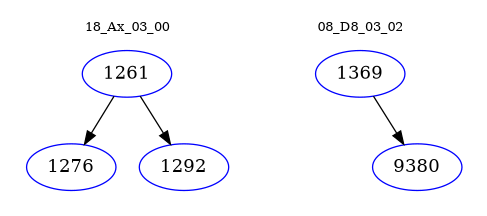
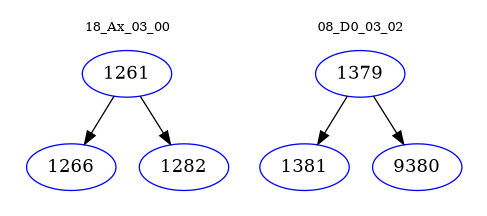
cluster "08_D8_03_02": label "08_D8_03_02" -> "08_D0_03_02"
node "1369": label "1369" -> "1379"
node "1276": label "1276" -> "1266"
node "1292": label "1292" -> "1282"
node "1381": added
